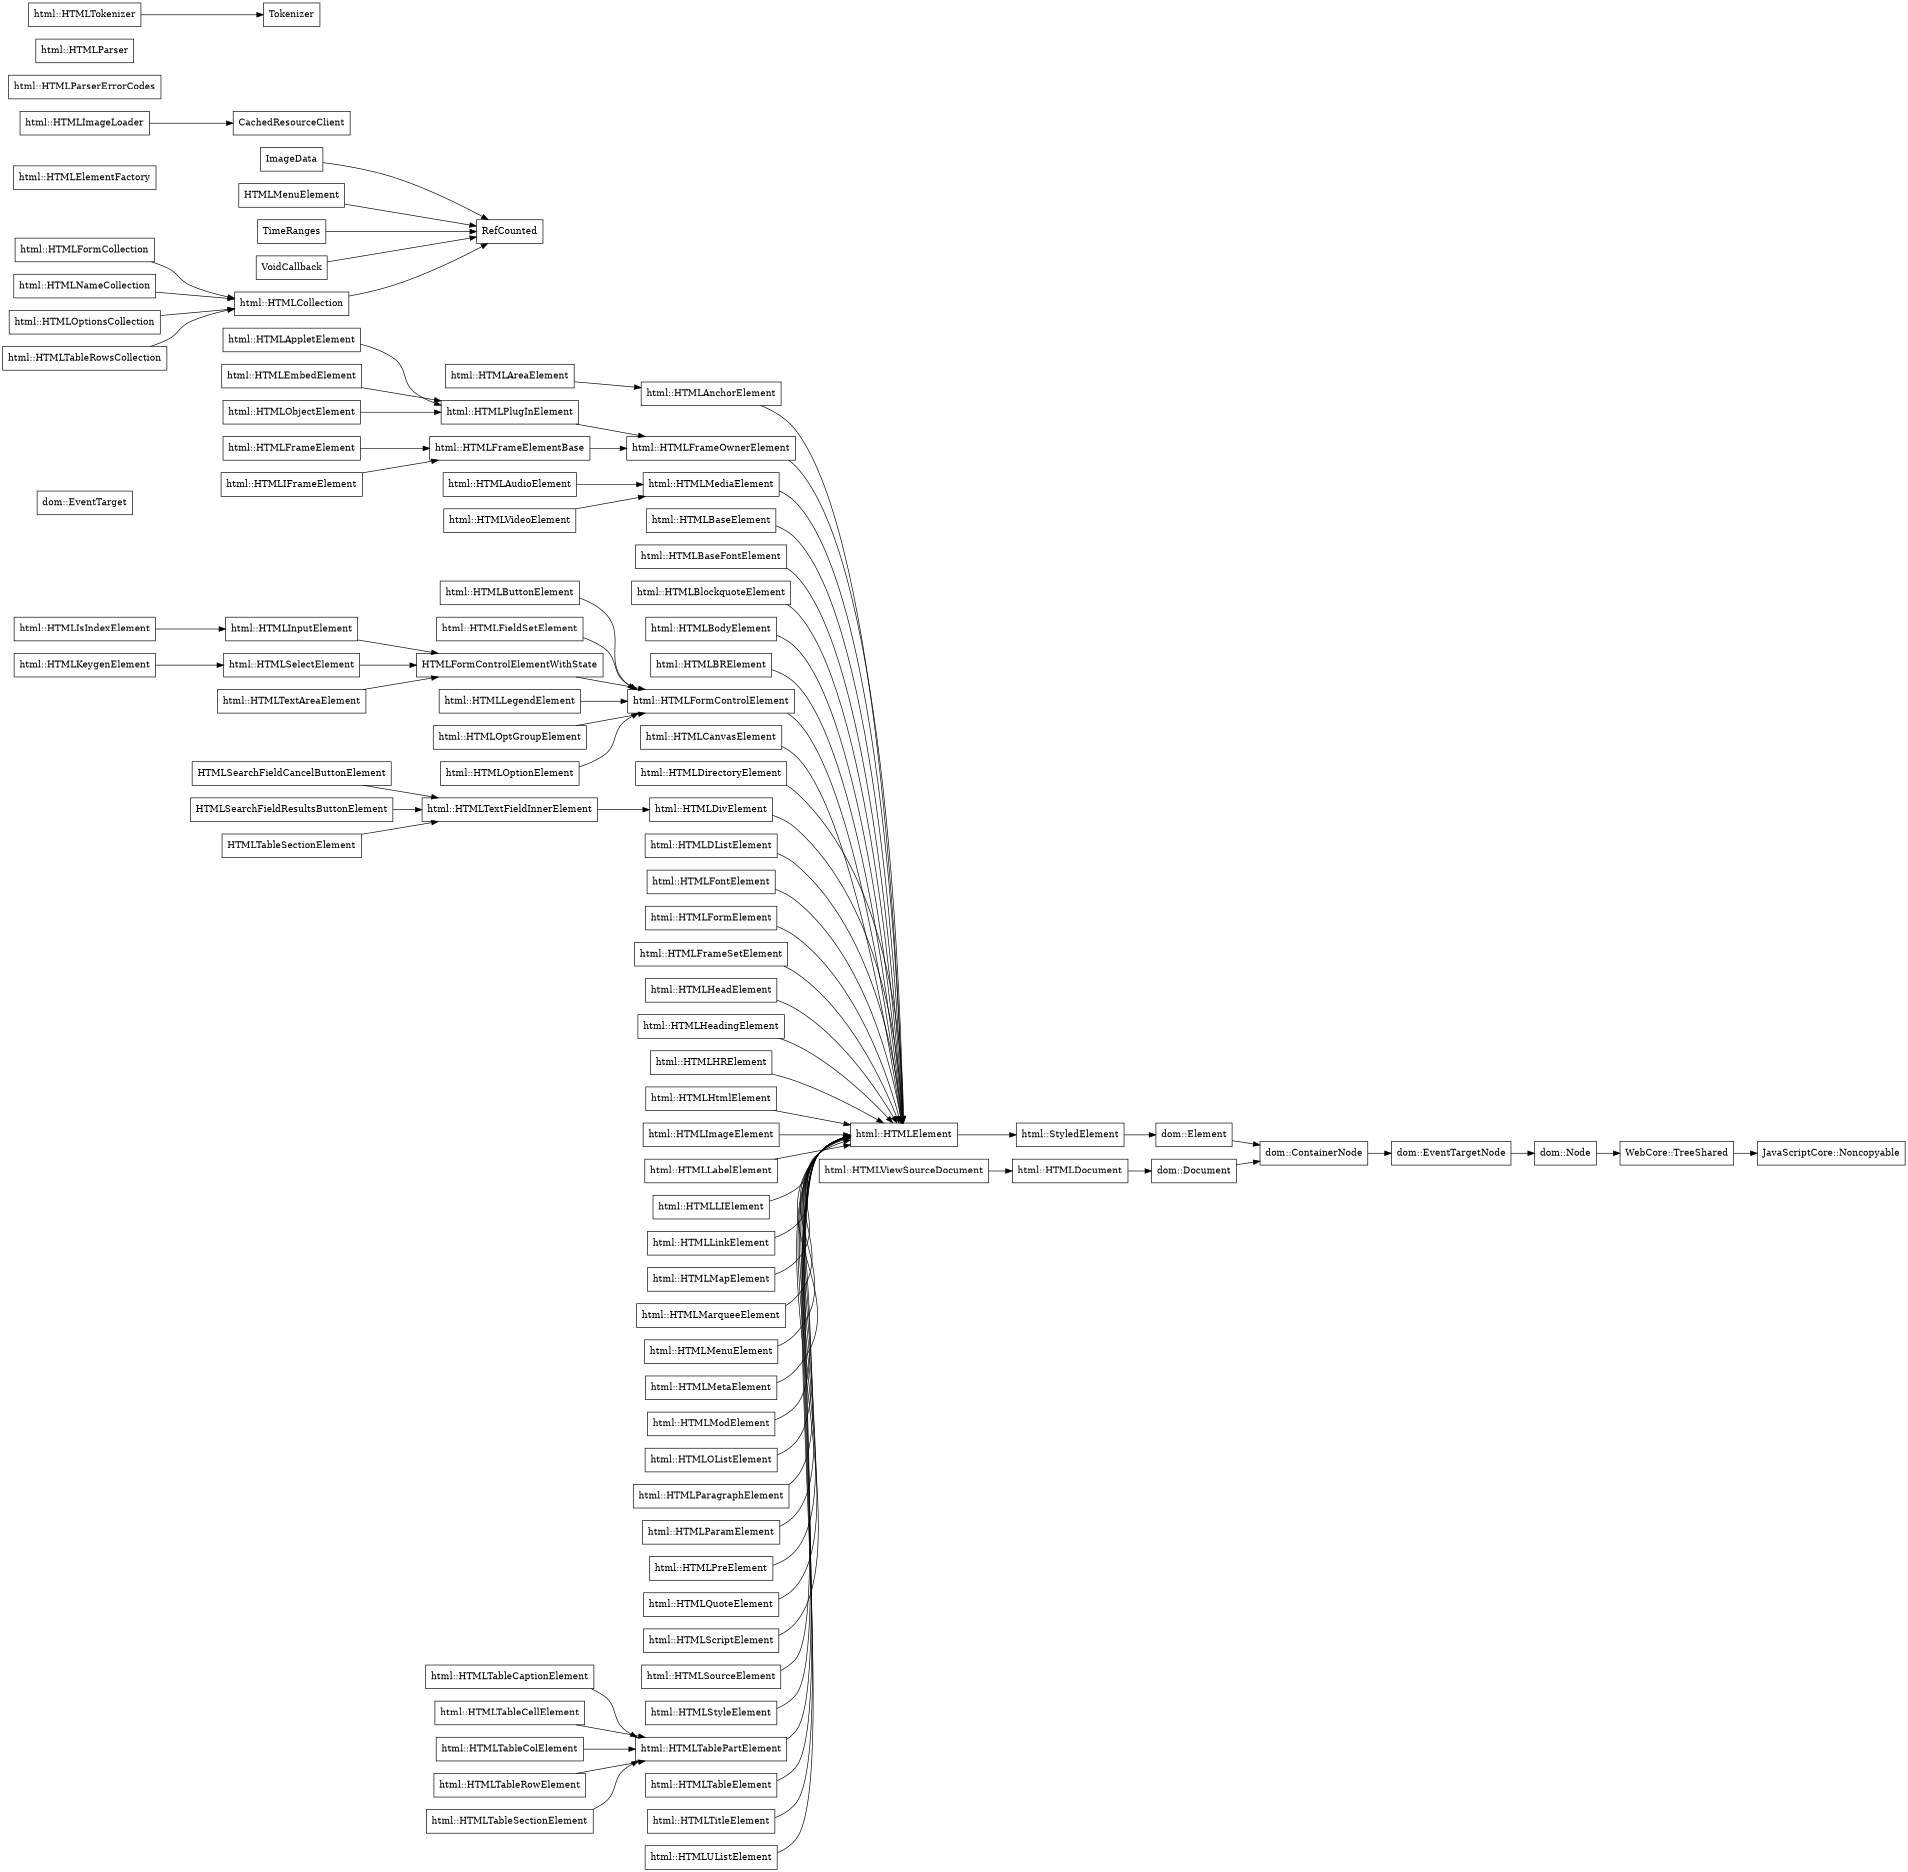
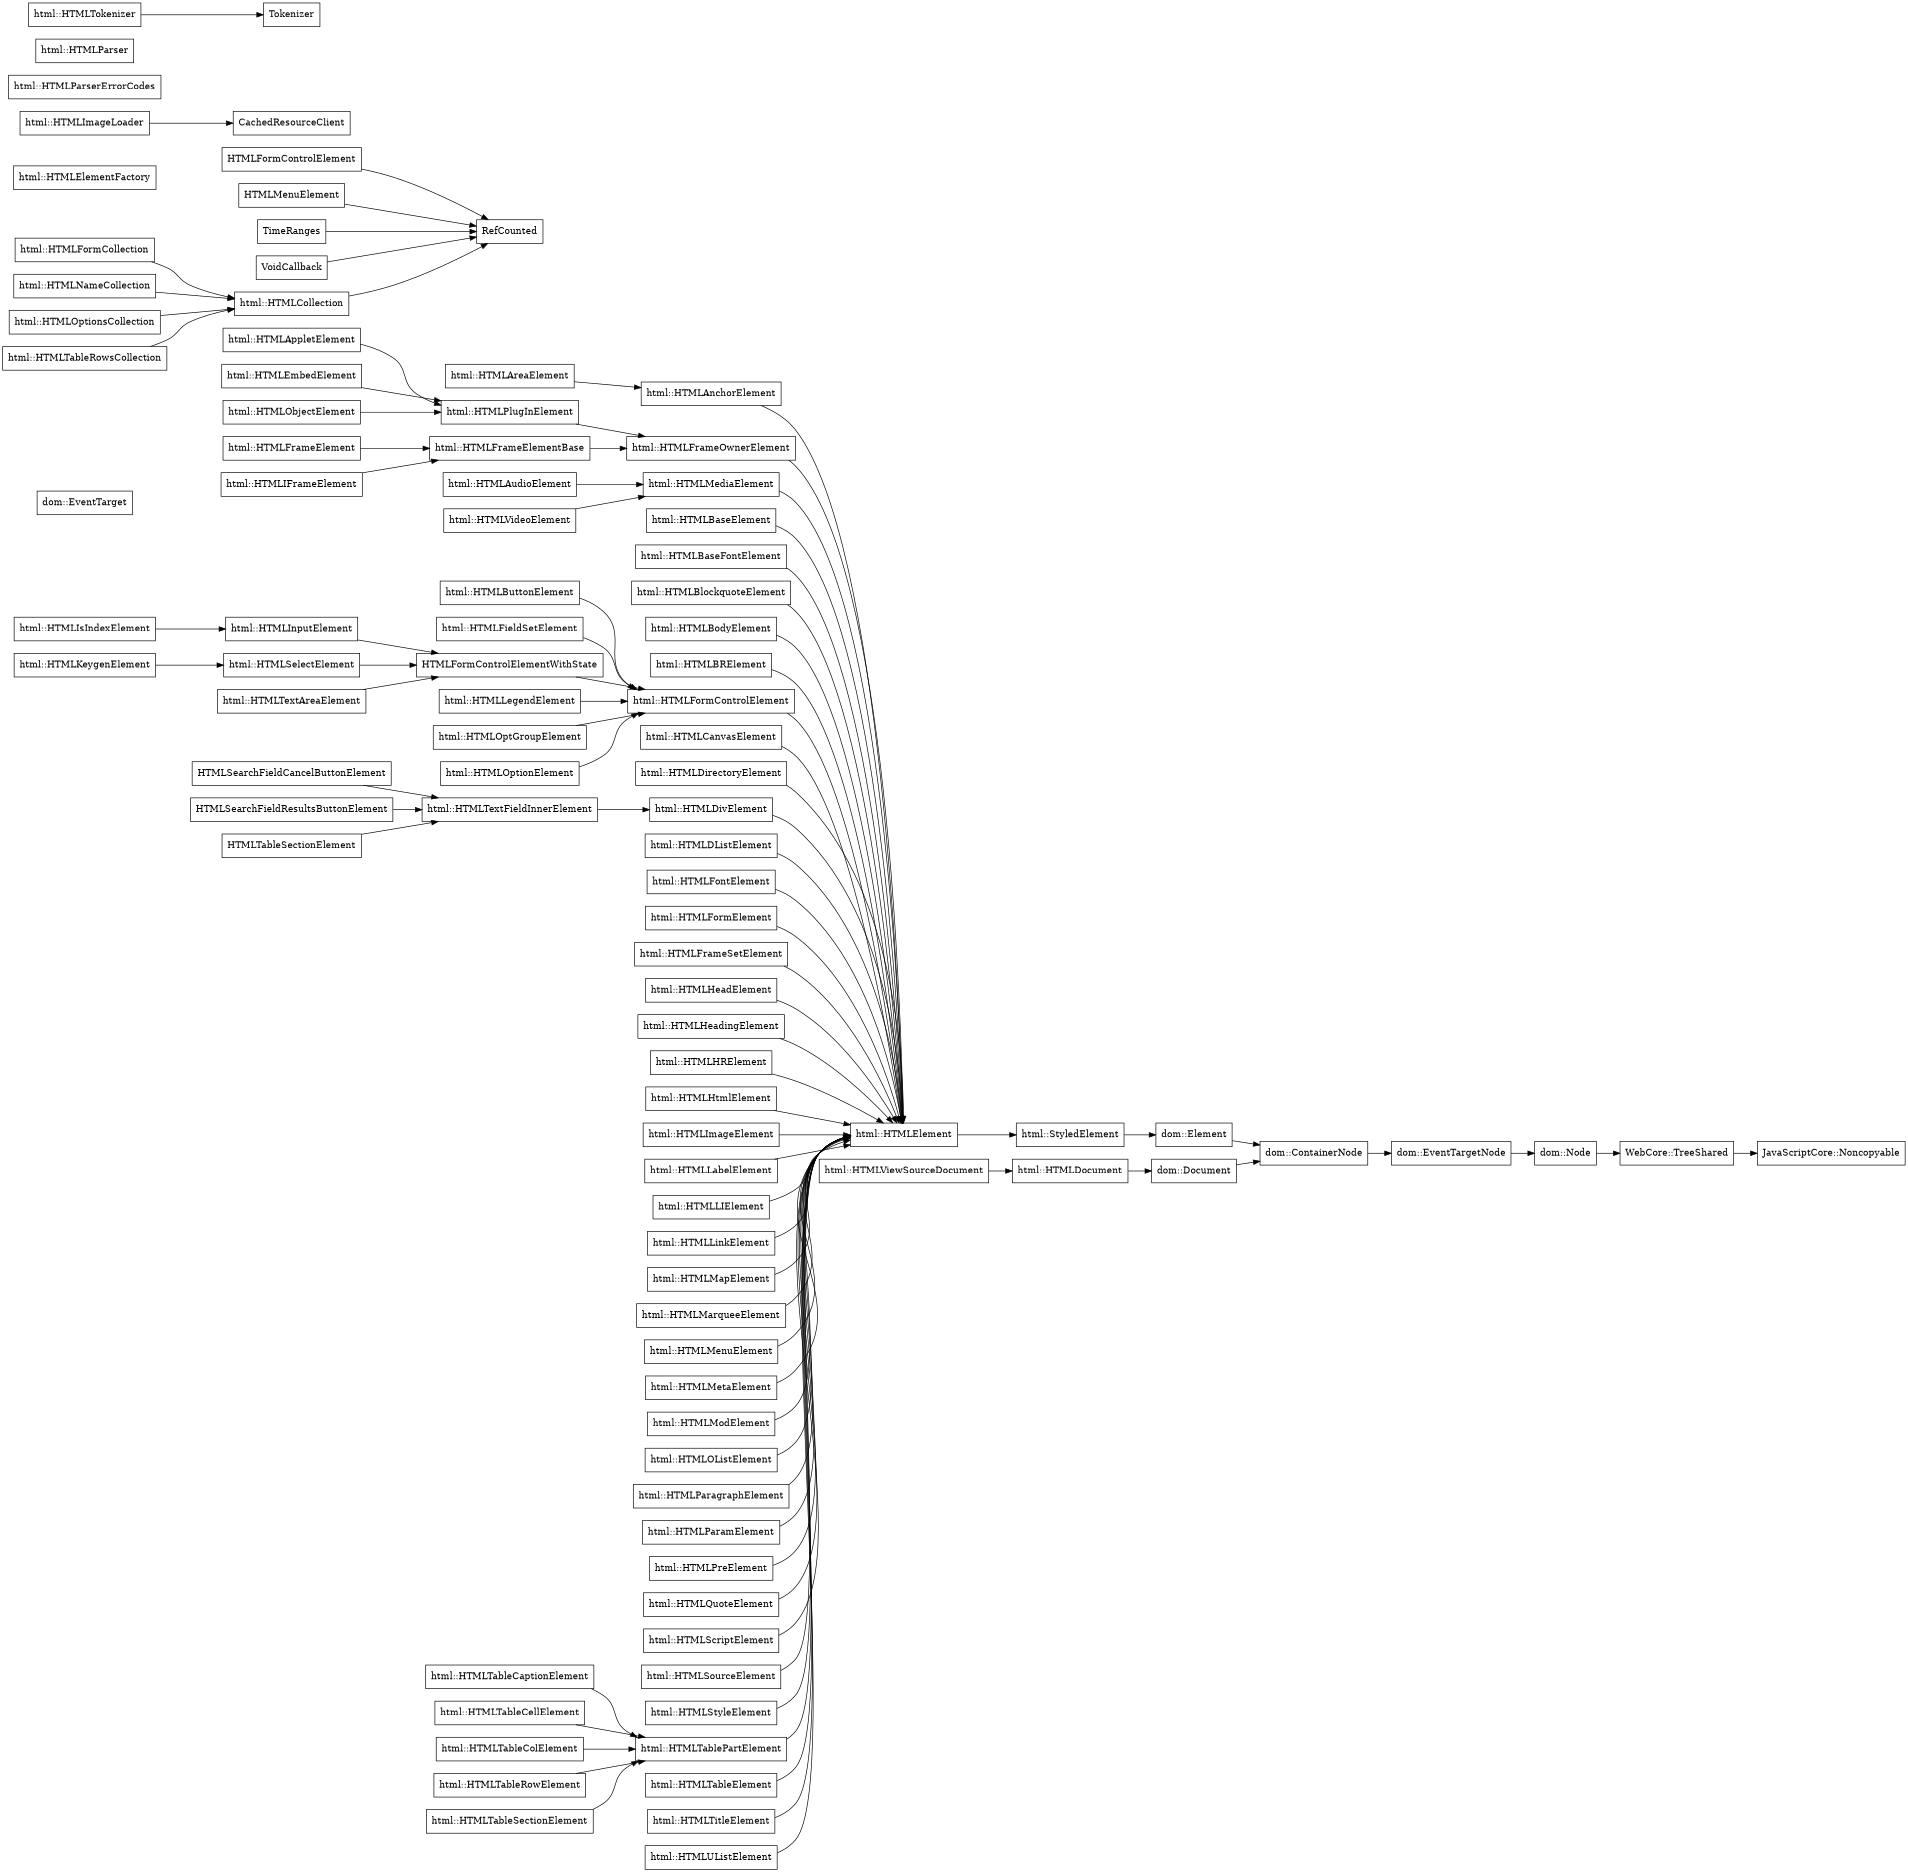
node "ImageData": label "ImageData" -> "HTMLFormControlElement"
